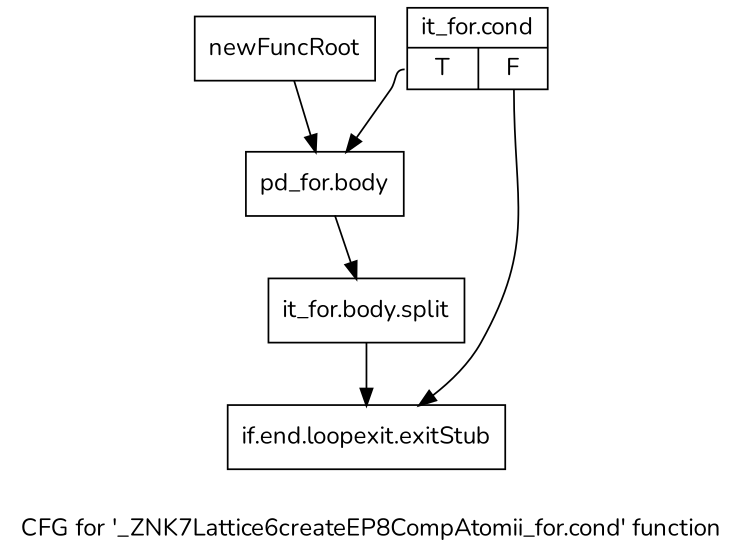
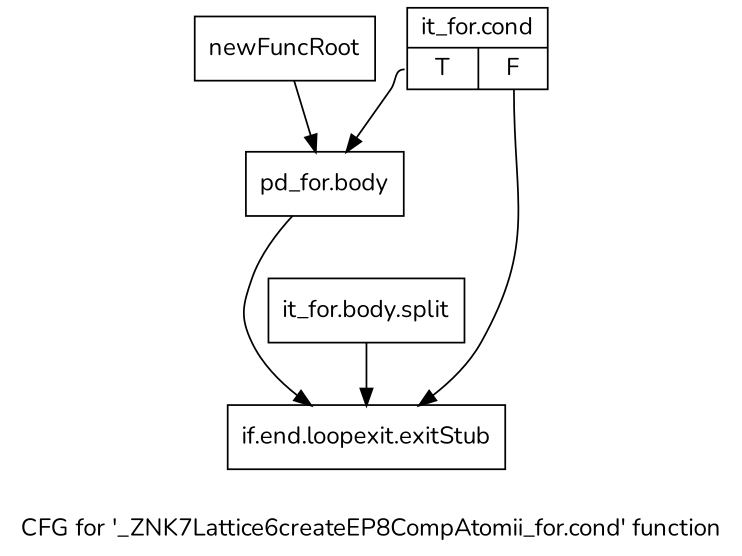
edge "pd_for.body" -> "it_for.body.split": now "pd_for.body" -> "if.end.loopexit.exitStub"
